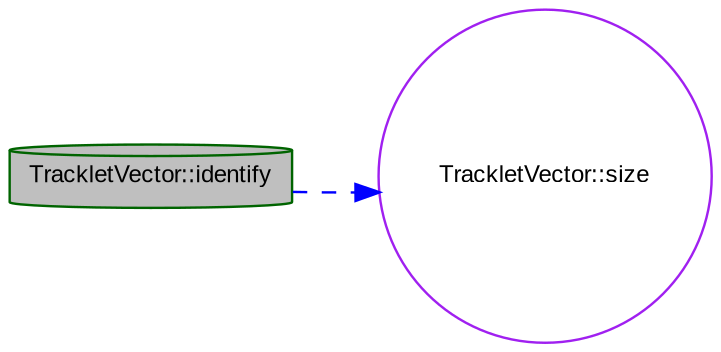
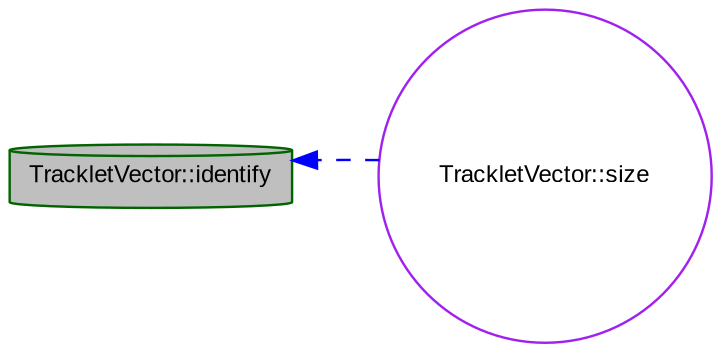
edge "TrackletVector::identify" -> "TrackletVector::size": reversed
